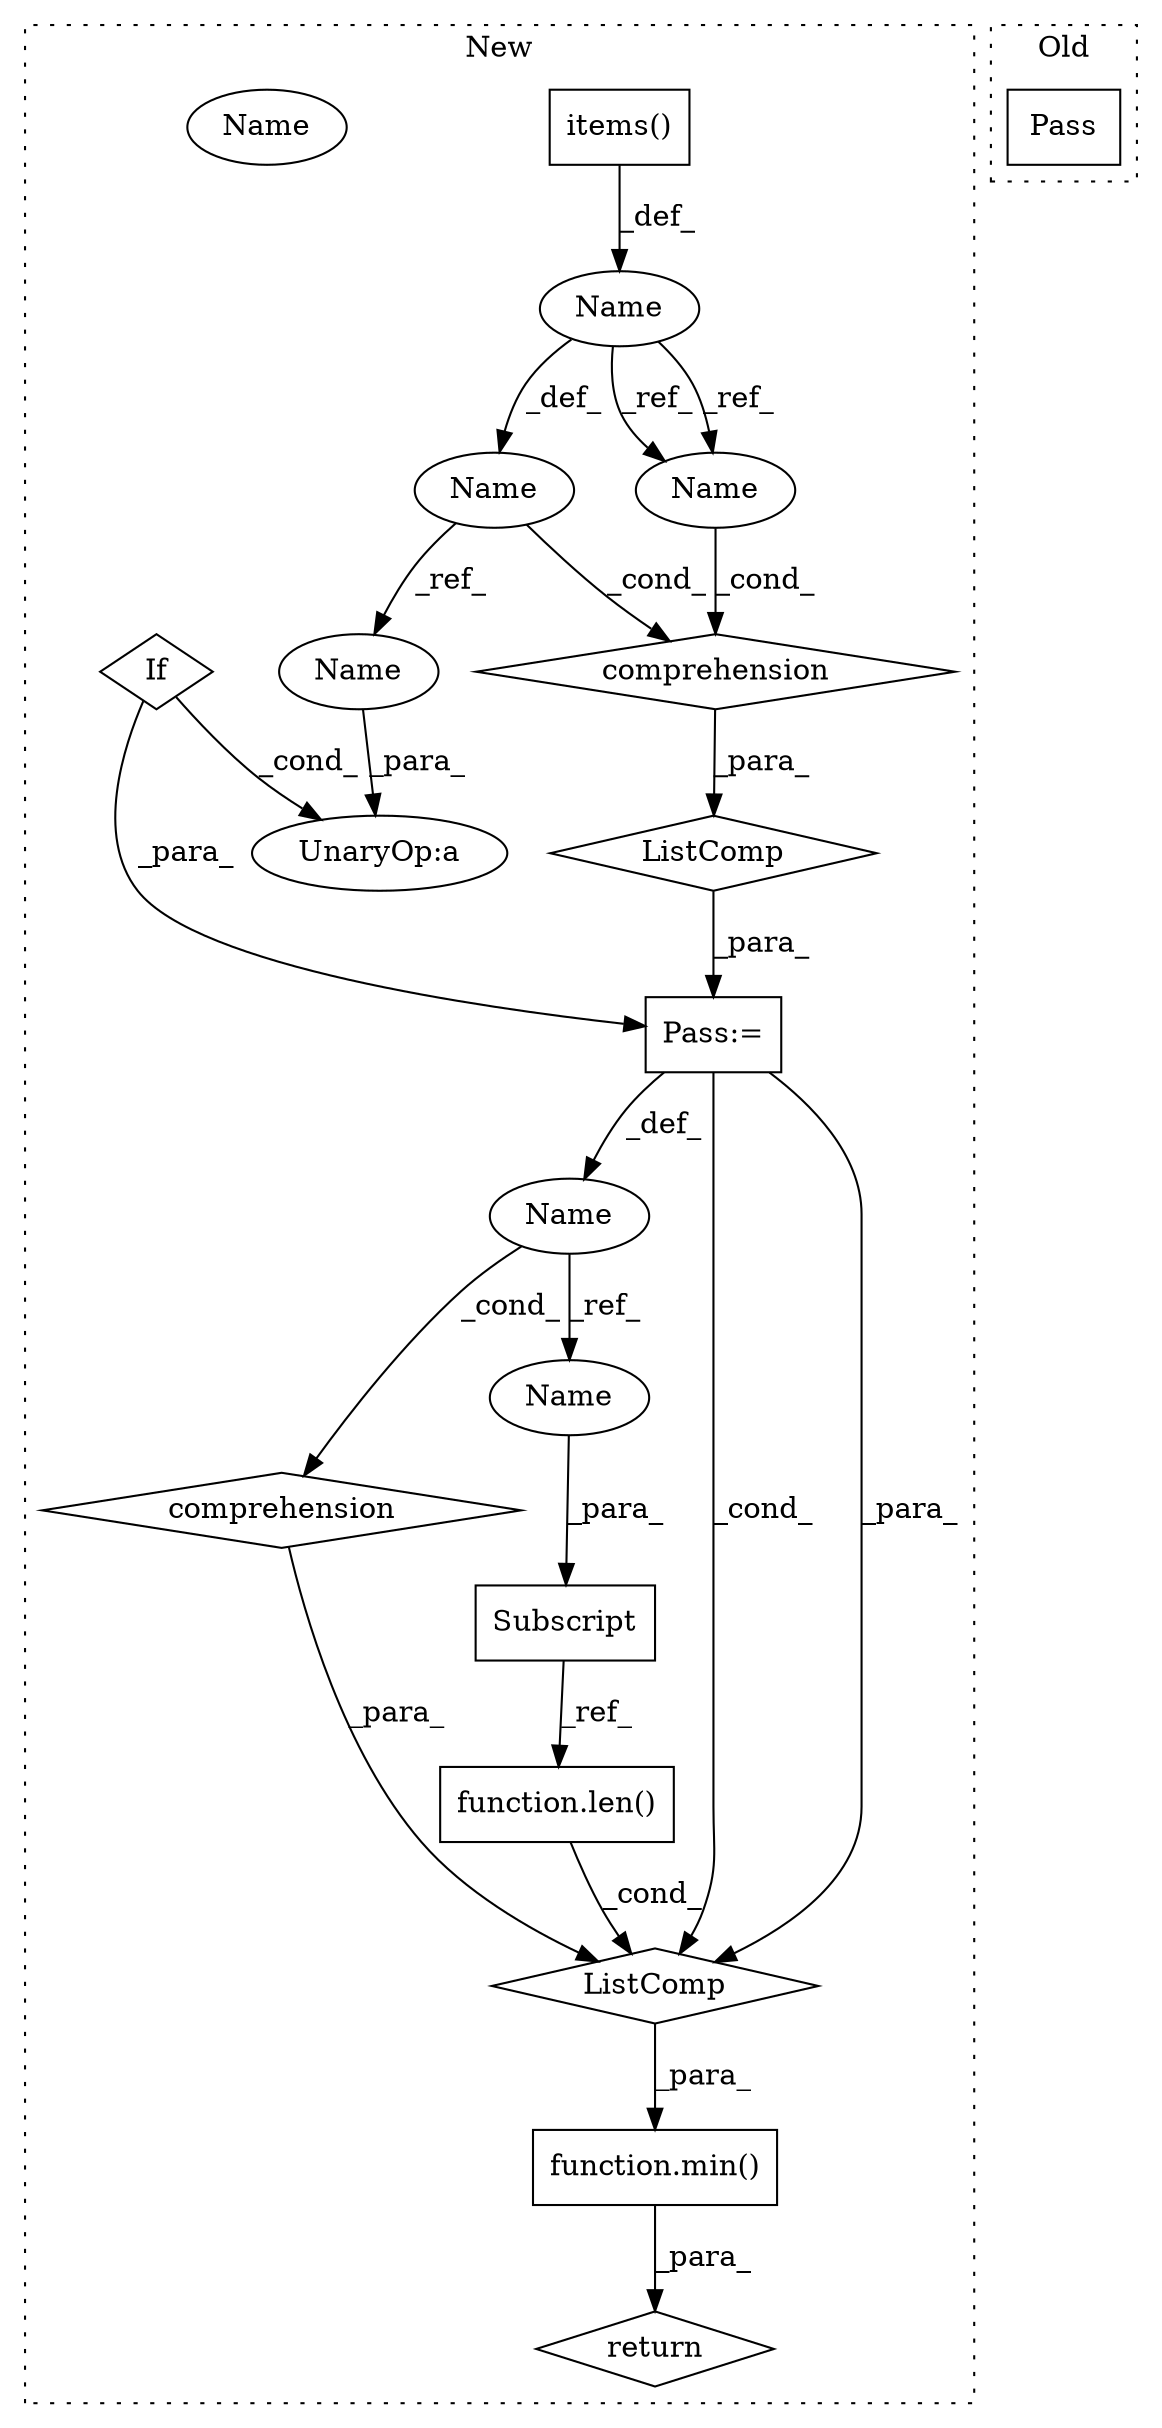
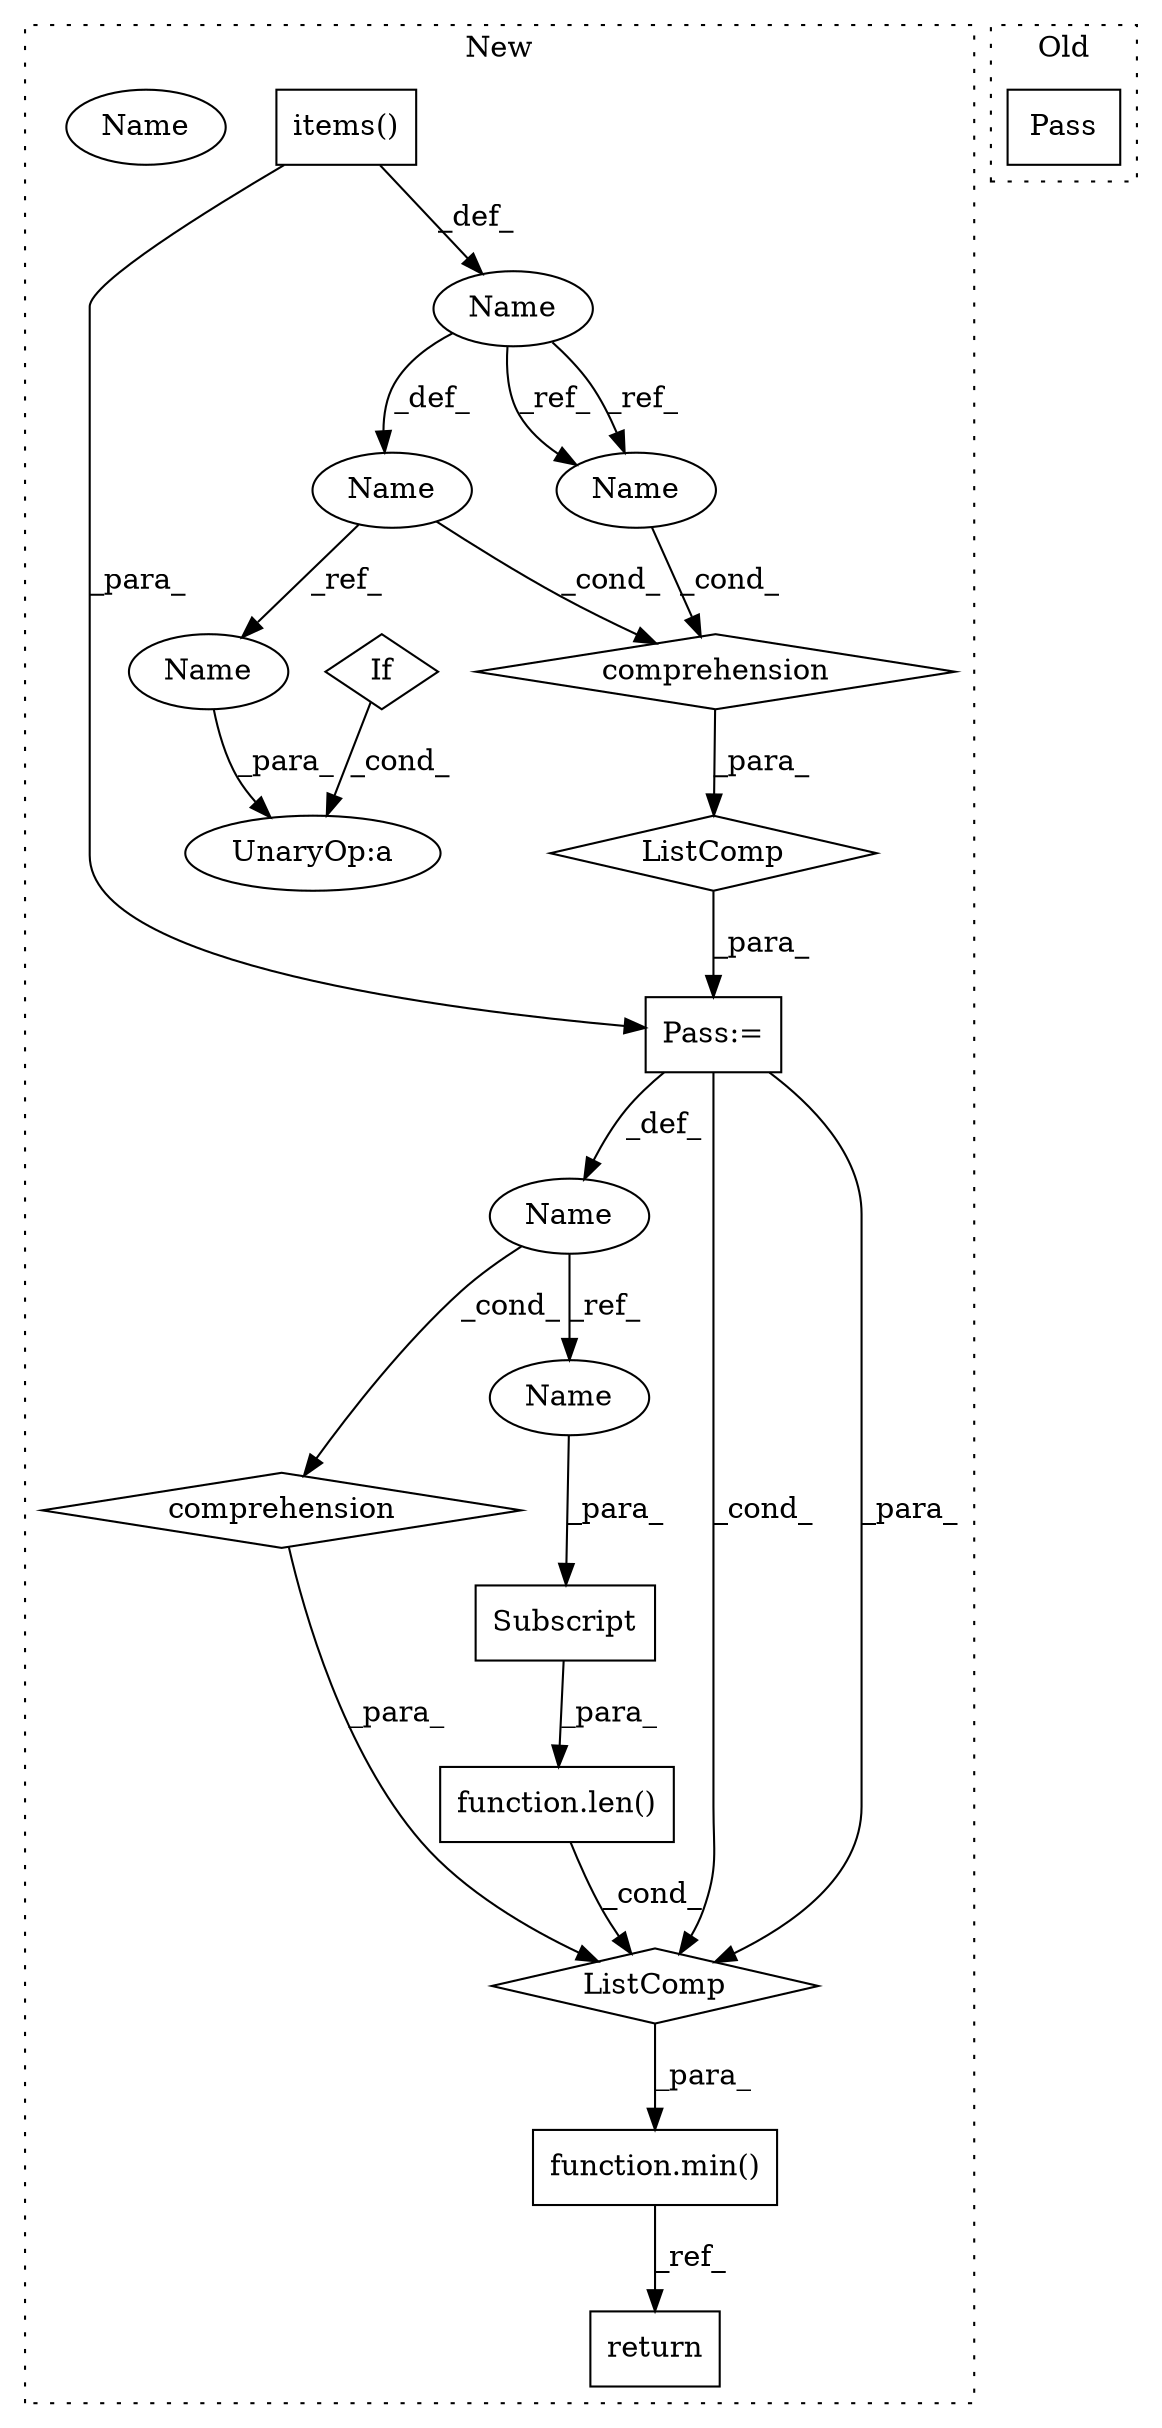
edge "If" -> "Pass:=": now "items()" -> "Pass:="
edge "Subscript" -> "function.len()": label "_ref_" -> "_para_"
edge "function.min()" -> "return": label "_para_" -> "_ref_"
node "return": shape diamond -> box
